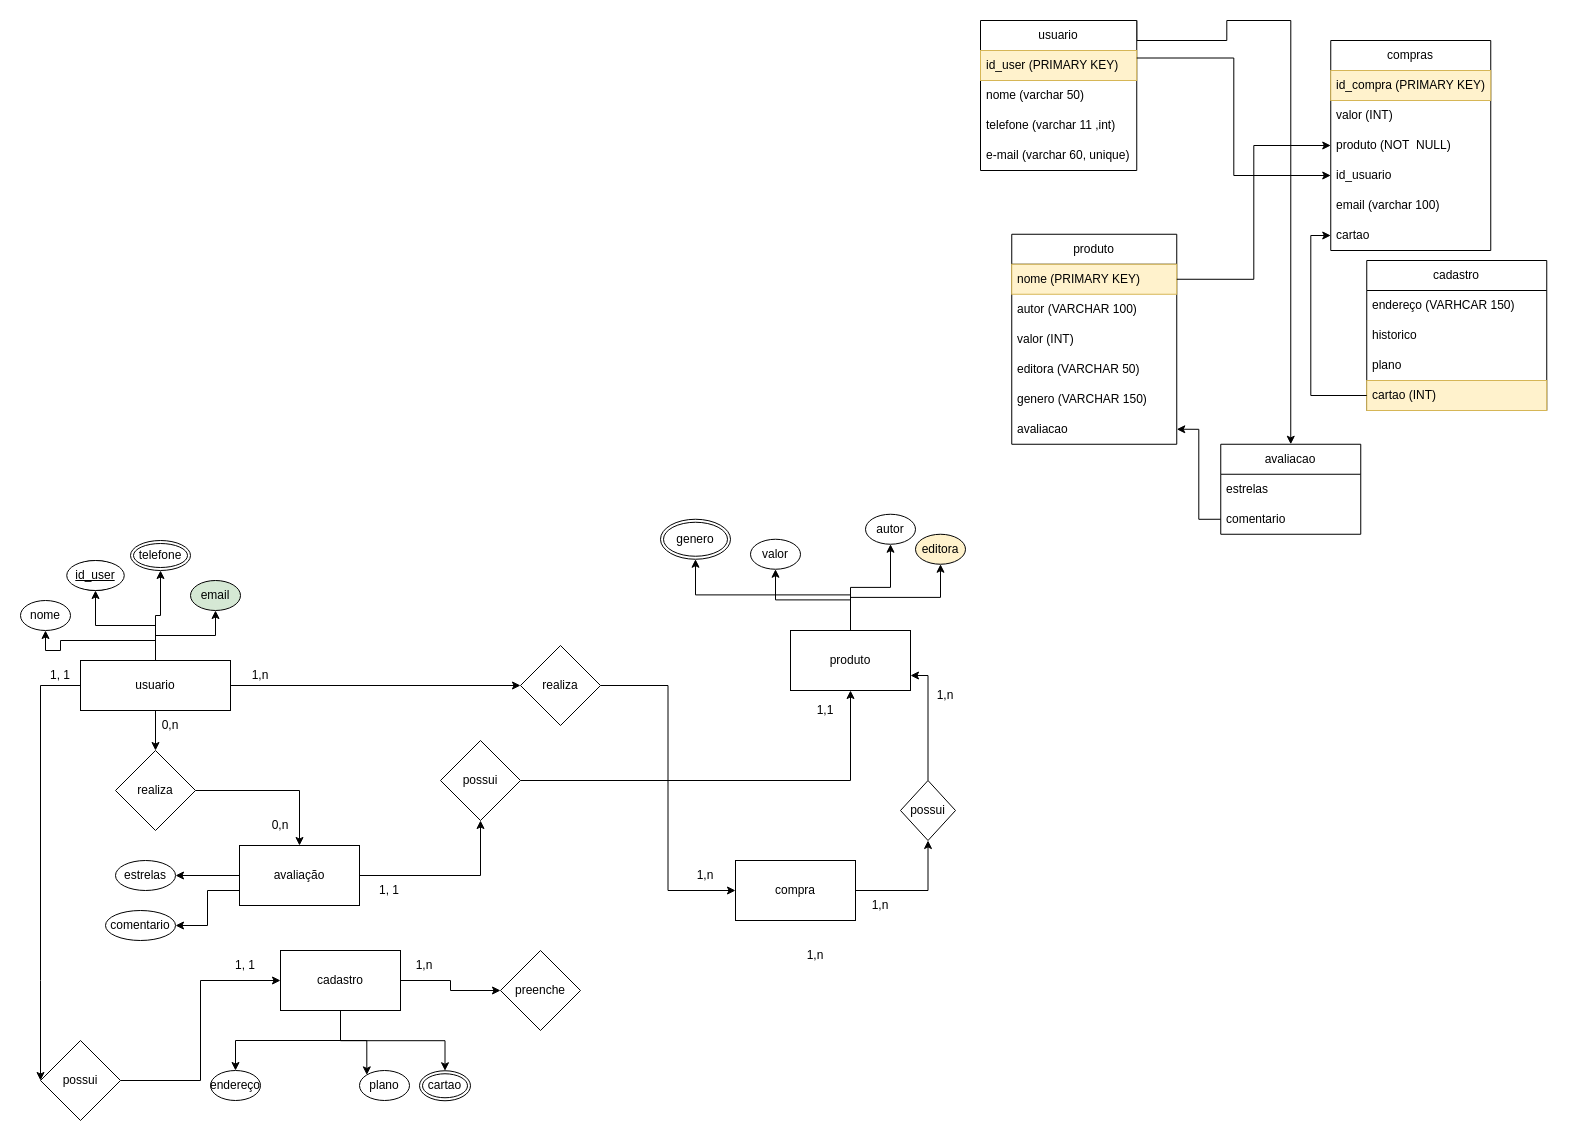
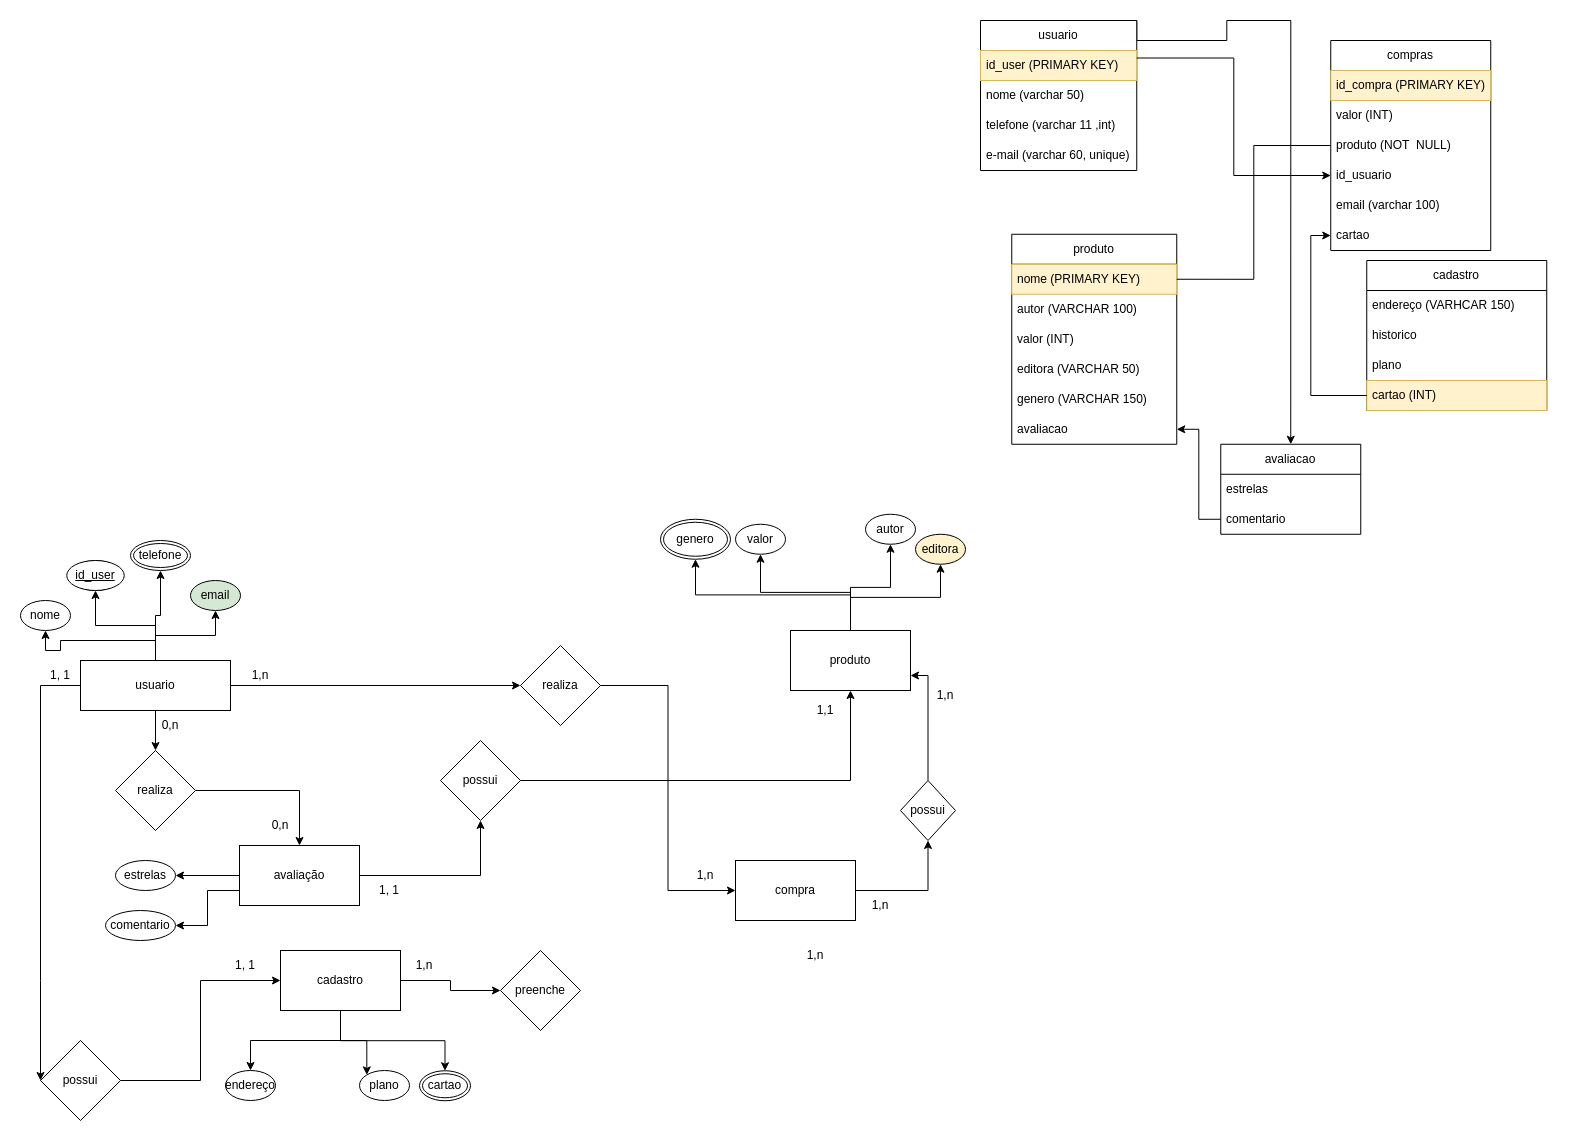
edge "nome (PRIMARY KEY)" -> "produto (NOT NULL)": arrowhead classic -> none
node "valor": moved (776, 554) -> (761, 539)
node "endereço": moved (236, 1086) -> (251, 1086)
